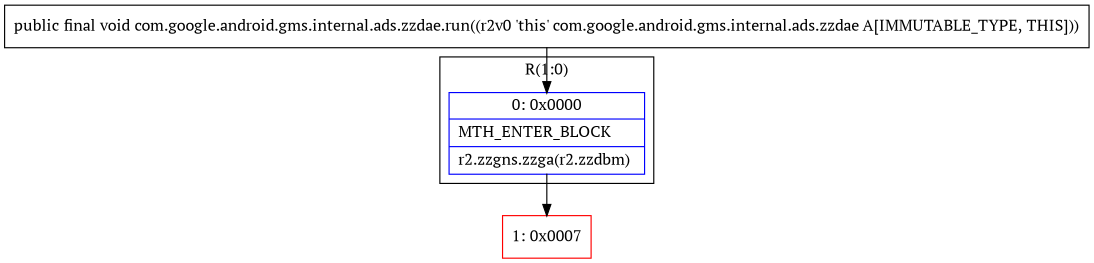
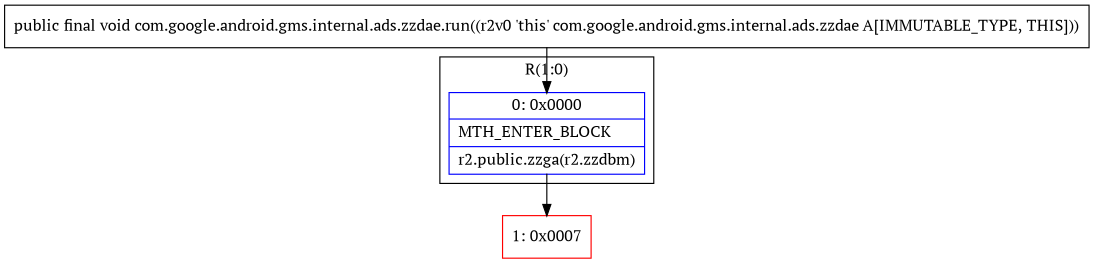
node "0: 0x0000": text "r2.zzgns.zzga(r2.zzdbm)" -> "r2.public.zzga(r2.zzdbm)"
